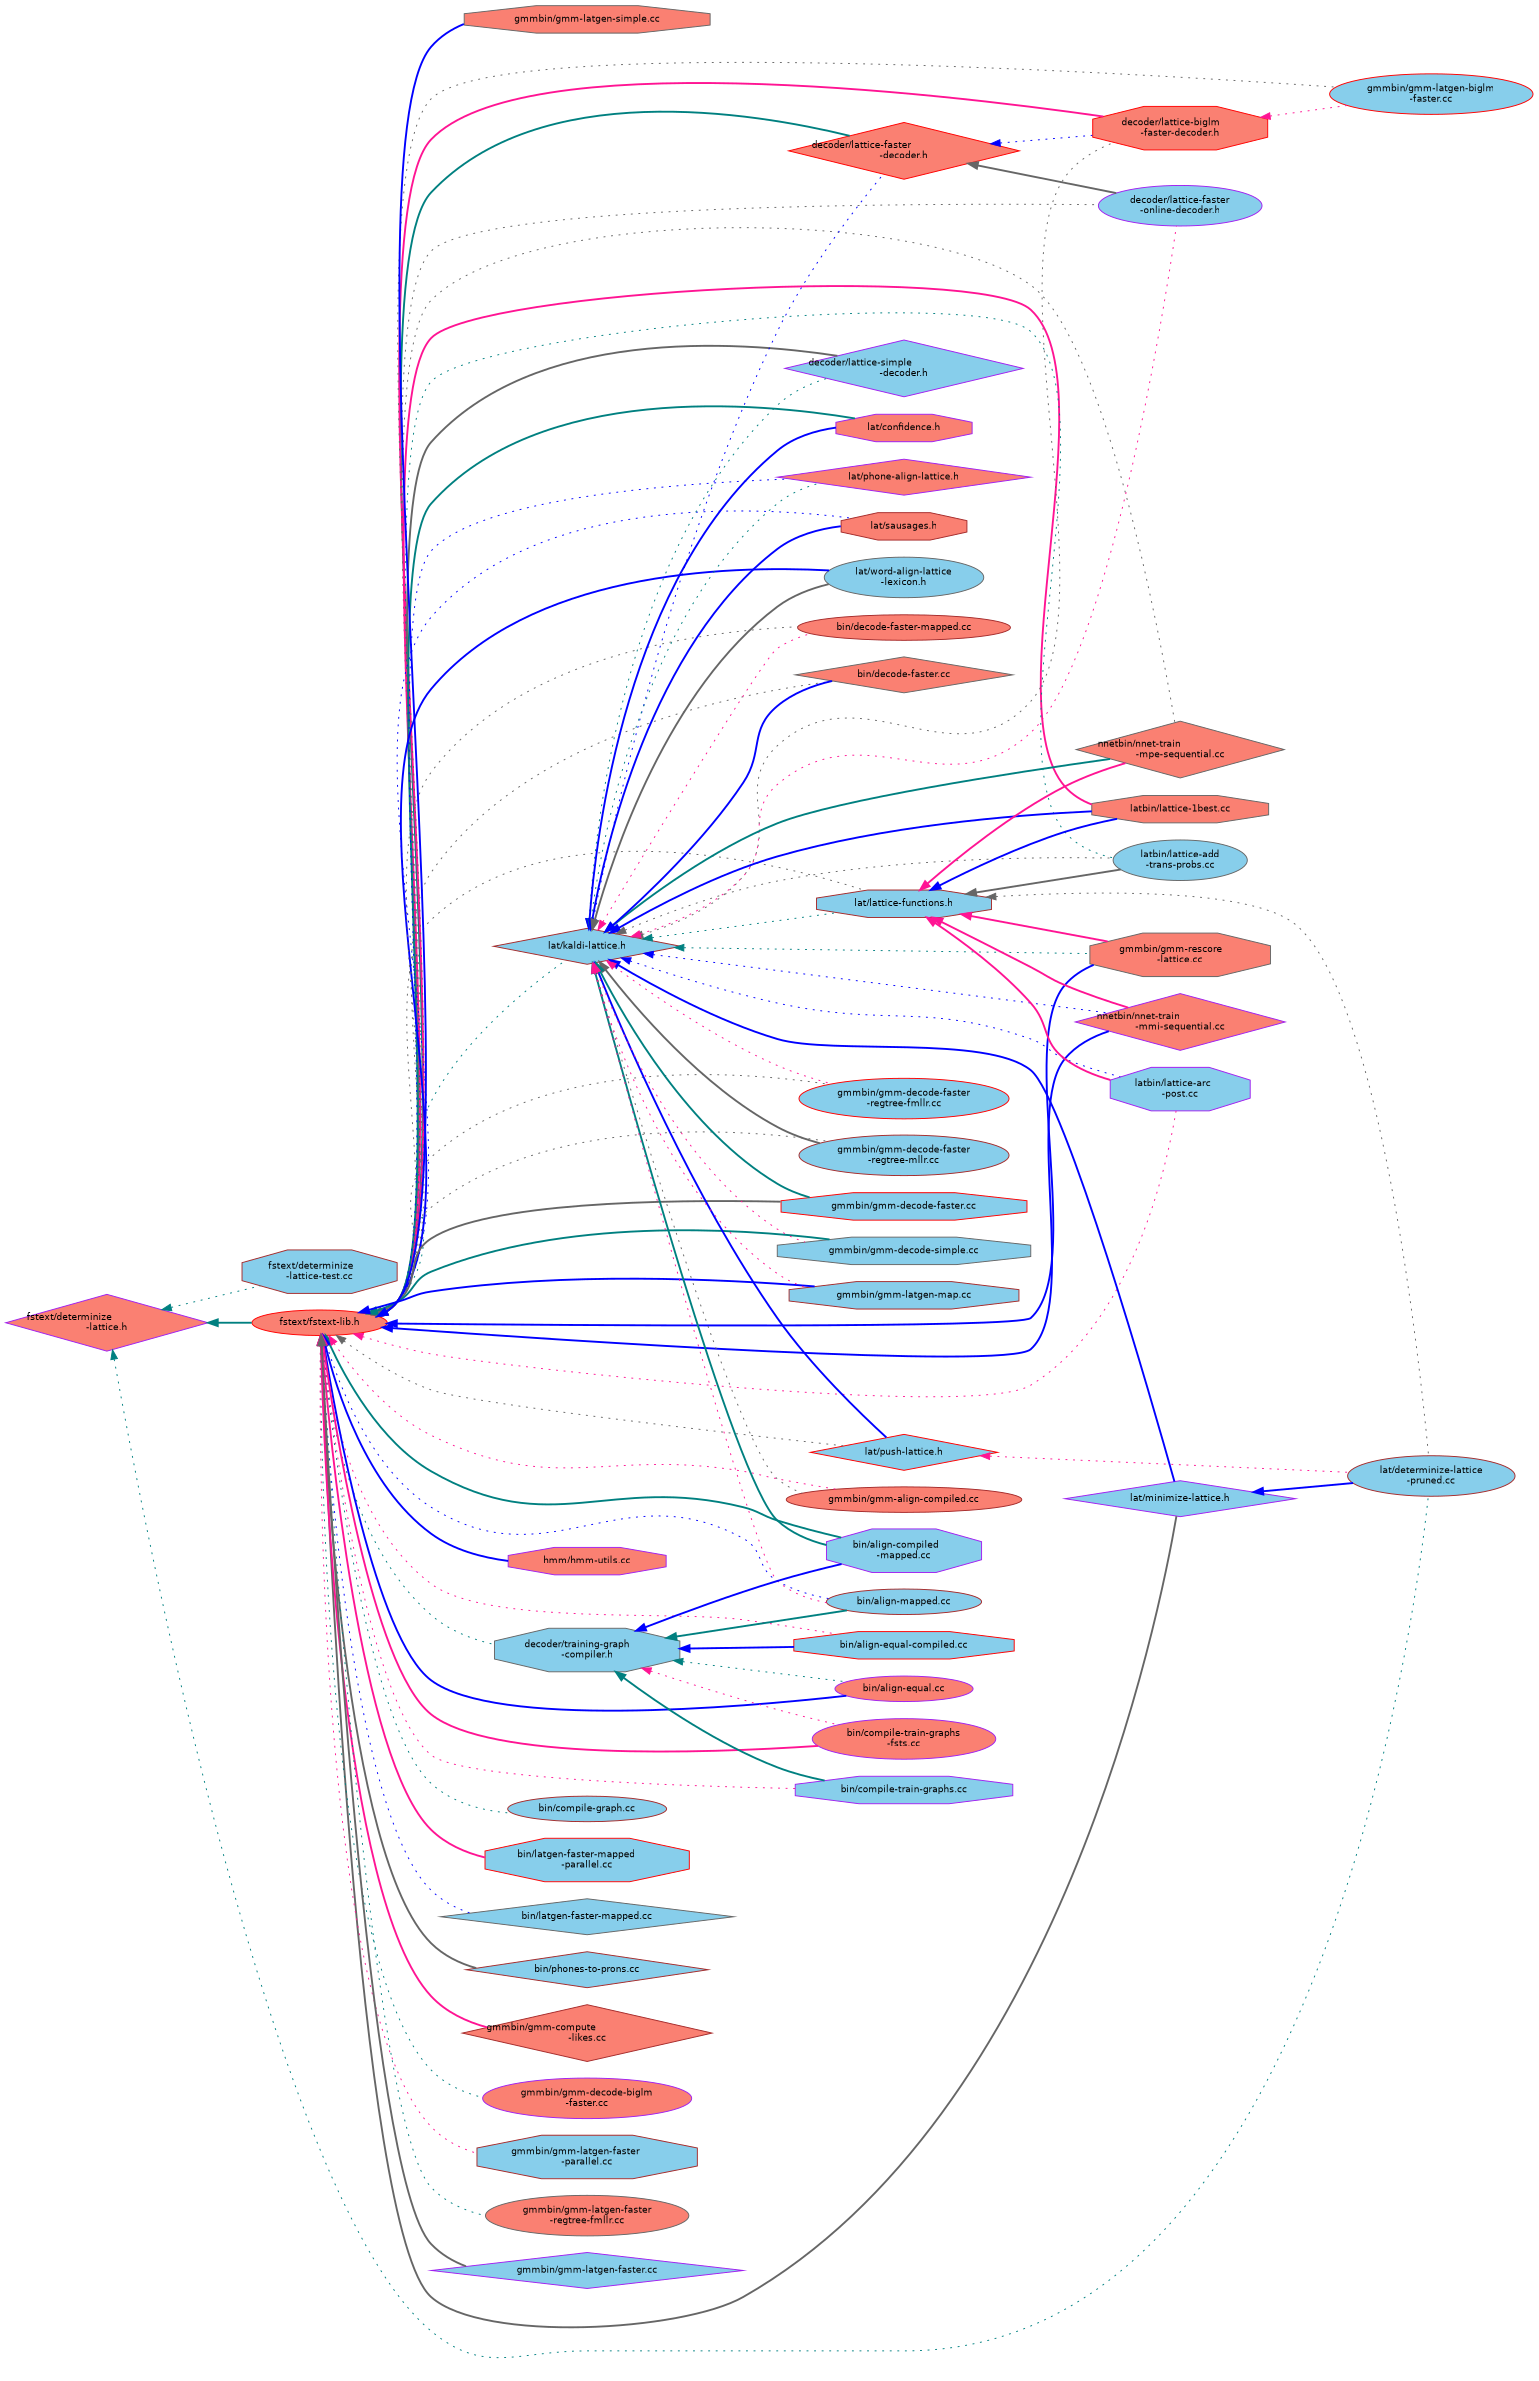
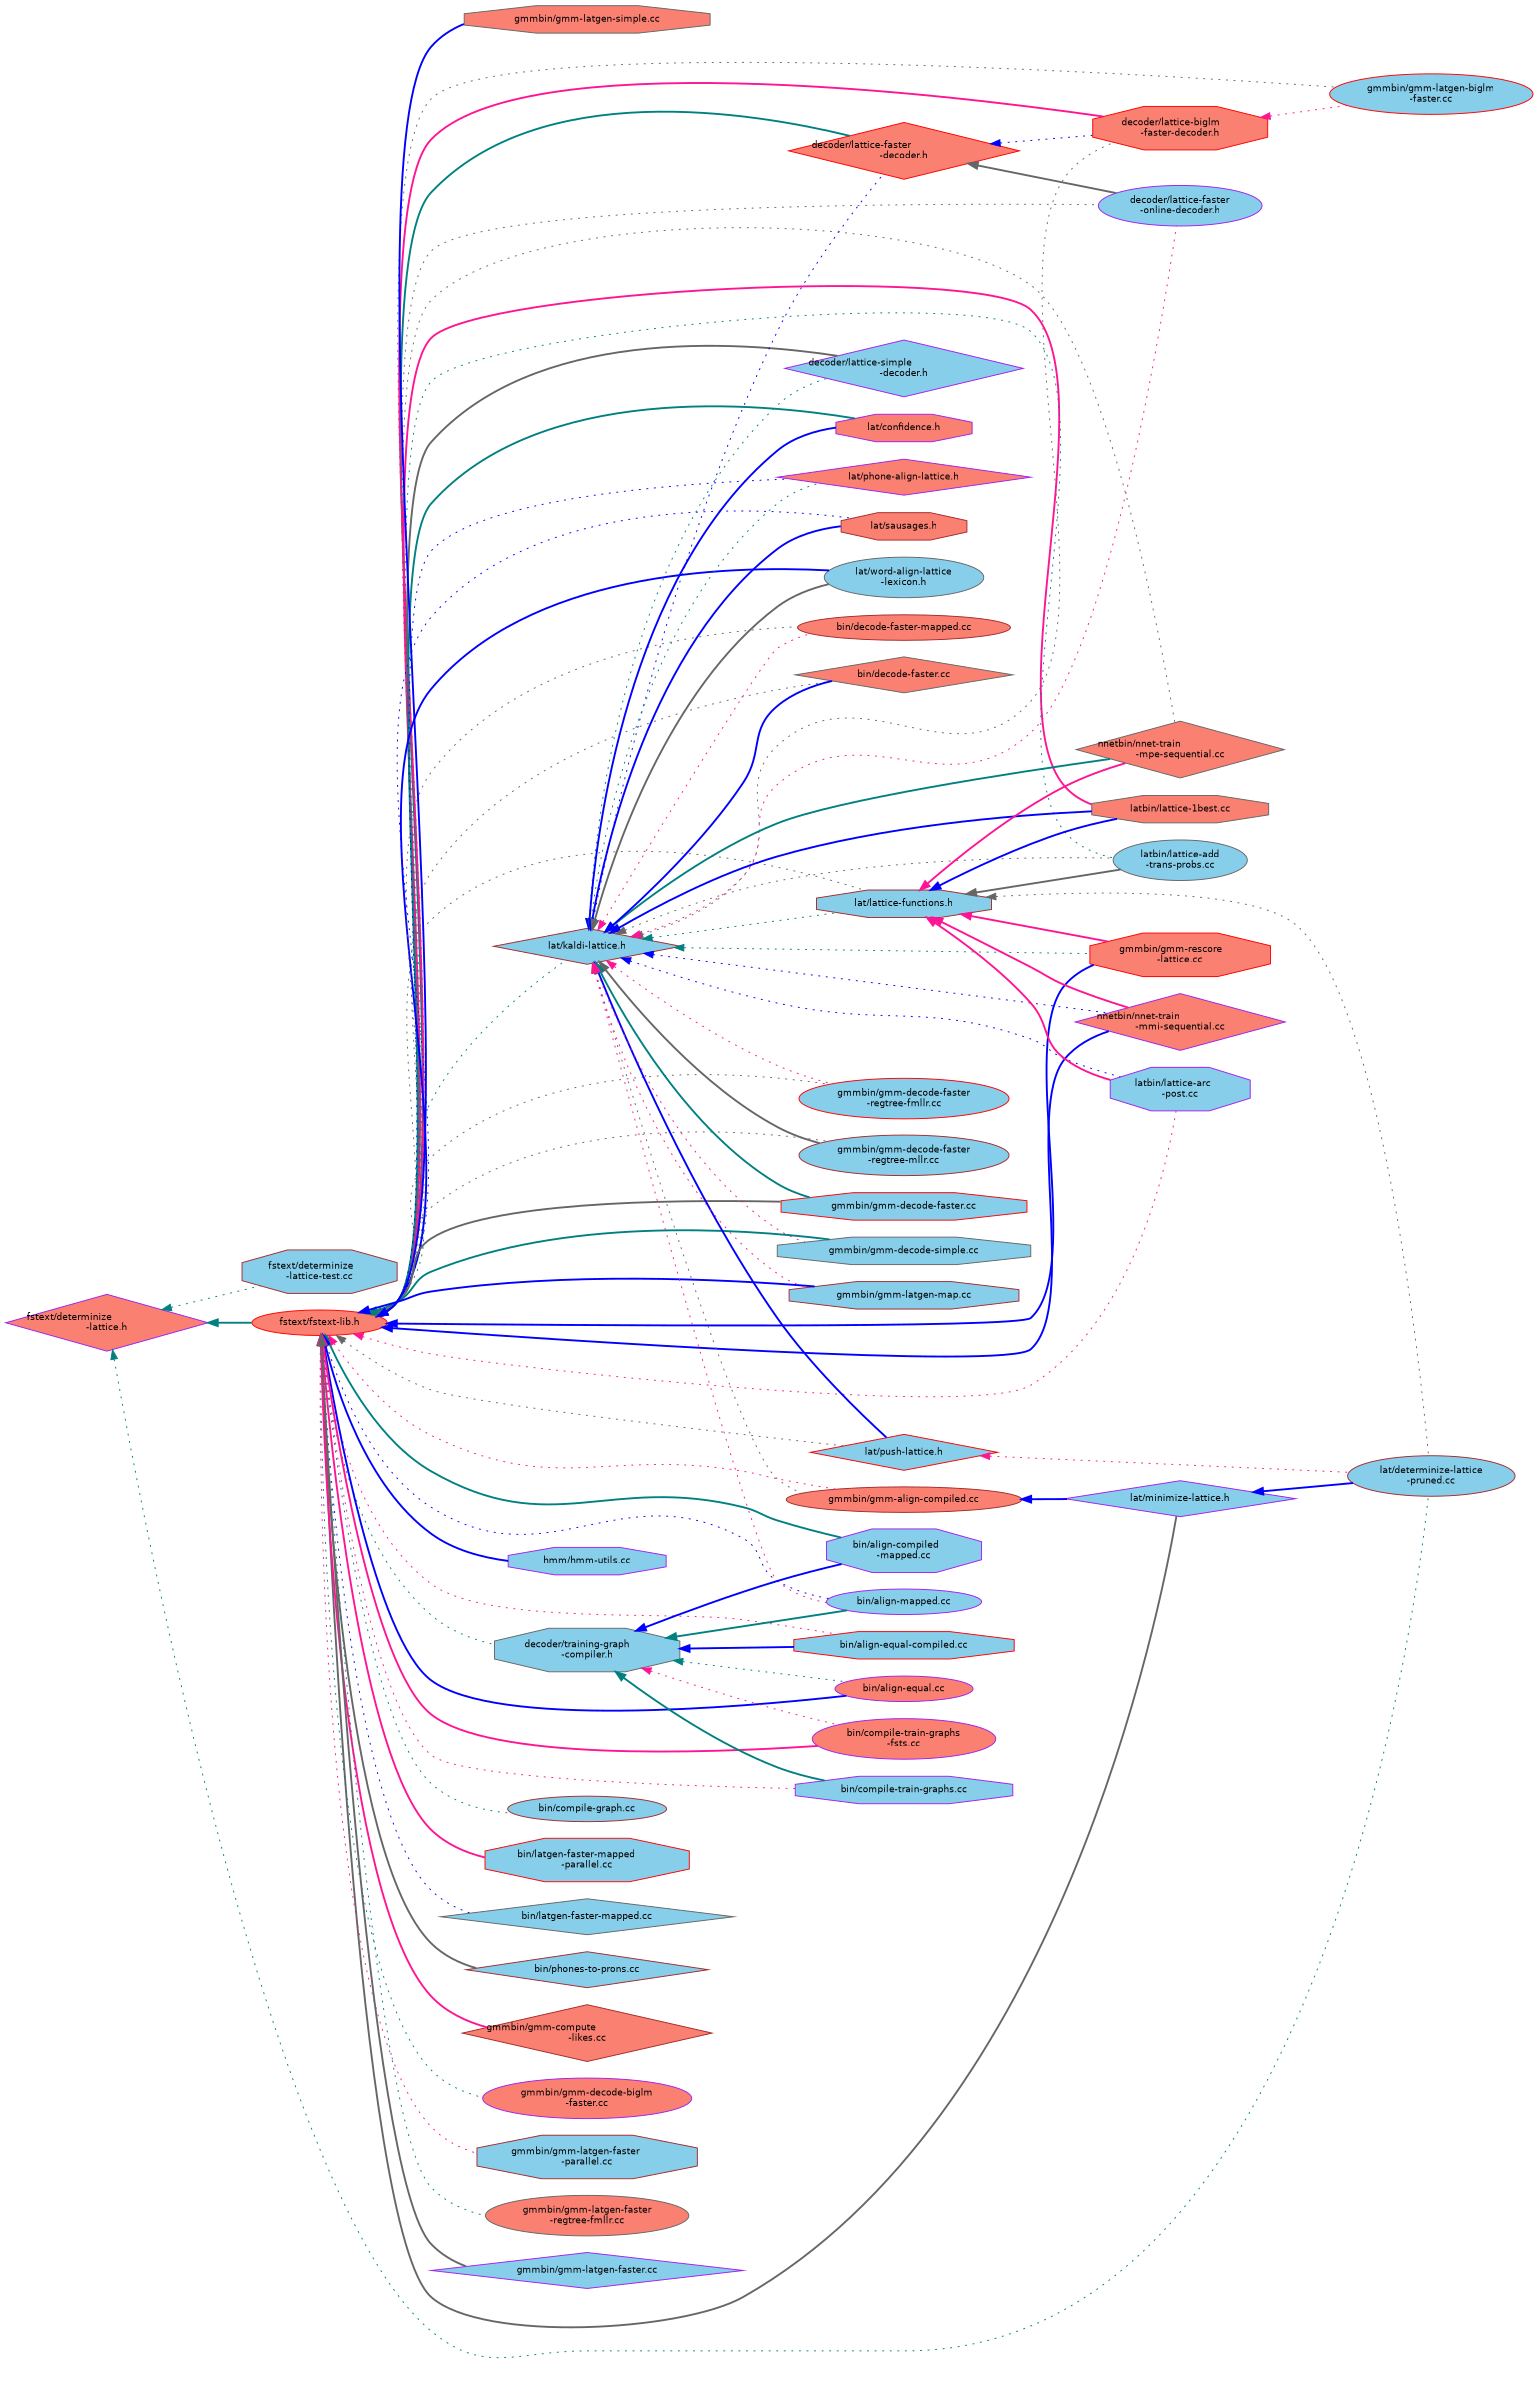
node "gmmbin/gmm-rescore -lattice.cc": color gray40 -> red
edge "lat/minimize-lattice.h" -> "lat/kaldi-lattice.h": now "lat/minimize-lattice.h" -> "gmmbin/gmm-align-compiled.cc"
edge "bin/align-compiled -mapped.cc" -> "lat/kaldi-lattice.h": removed
node "hmm/hmm-utils.cc": fillcolor salmon -> skyblue
node "bin/align-mapped.cc": color brown -> purple
